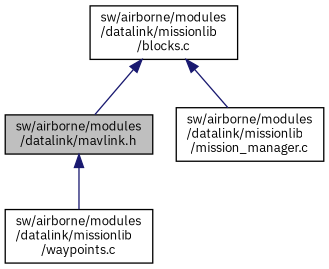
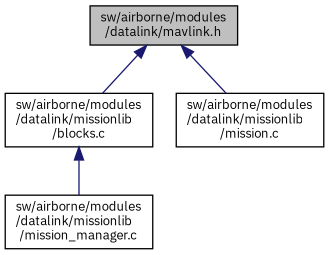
edge "sw/airborne/modules /datalink/mavlink.h" -> "sw/airborne/modules /datalink/missionlib /blocks.c": reversed
node "sw/airborne/modules /datalink/missionlib /waypoints.c": label "sw/airborne/modules /datalink/missionlib /waypoints.c" -> "sw/airborne/modules /datalink/missionlib /mission.c"
